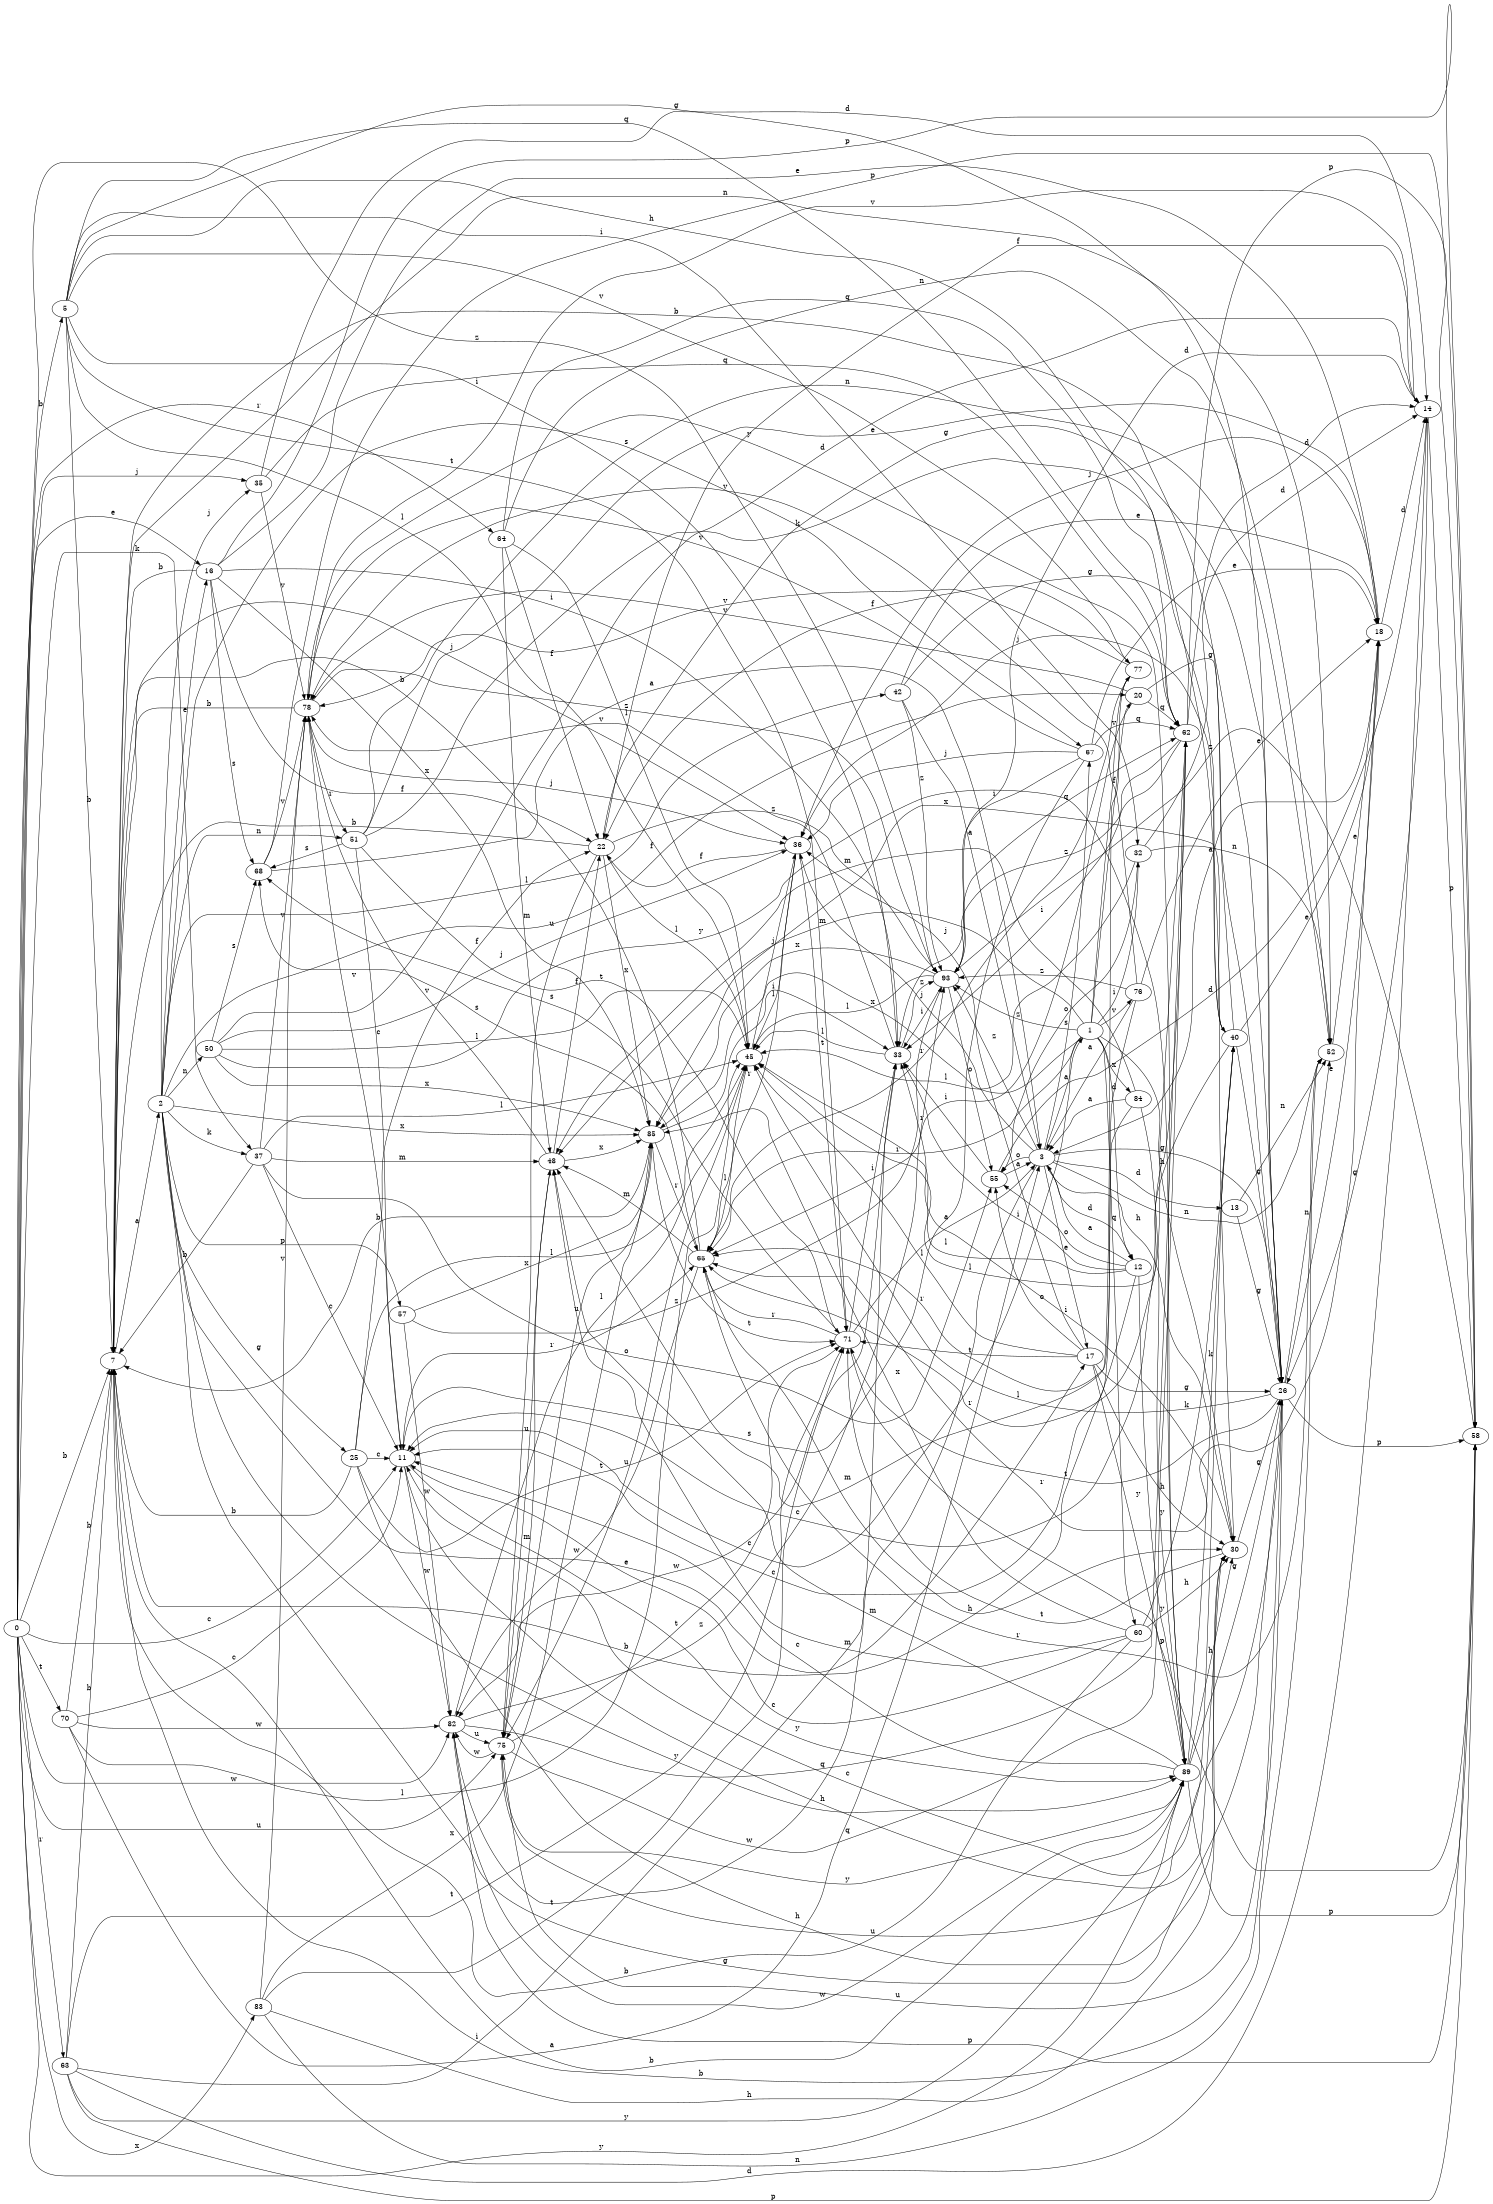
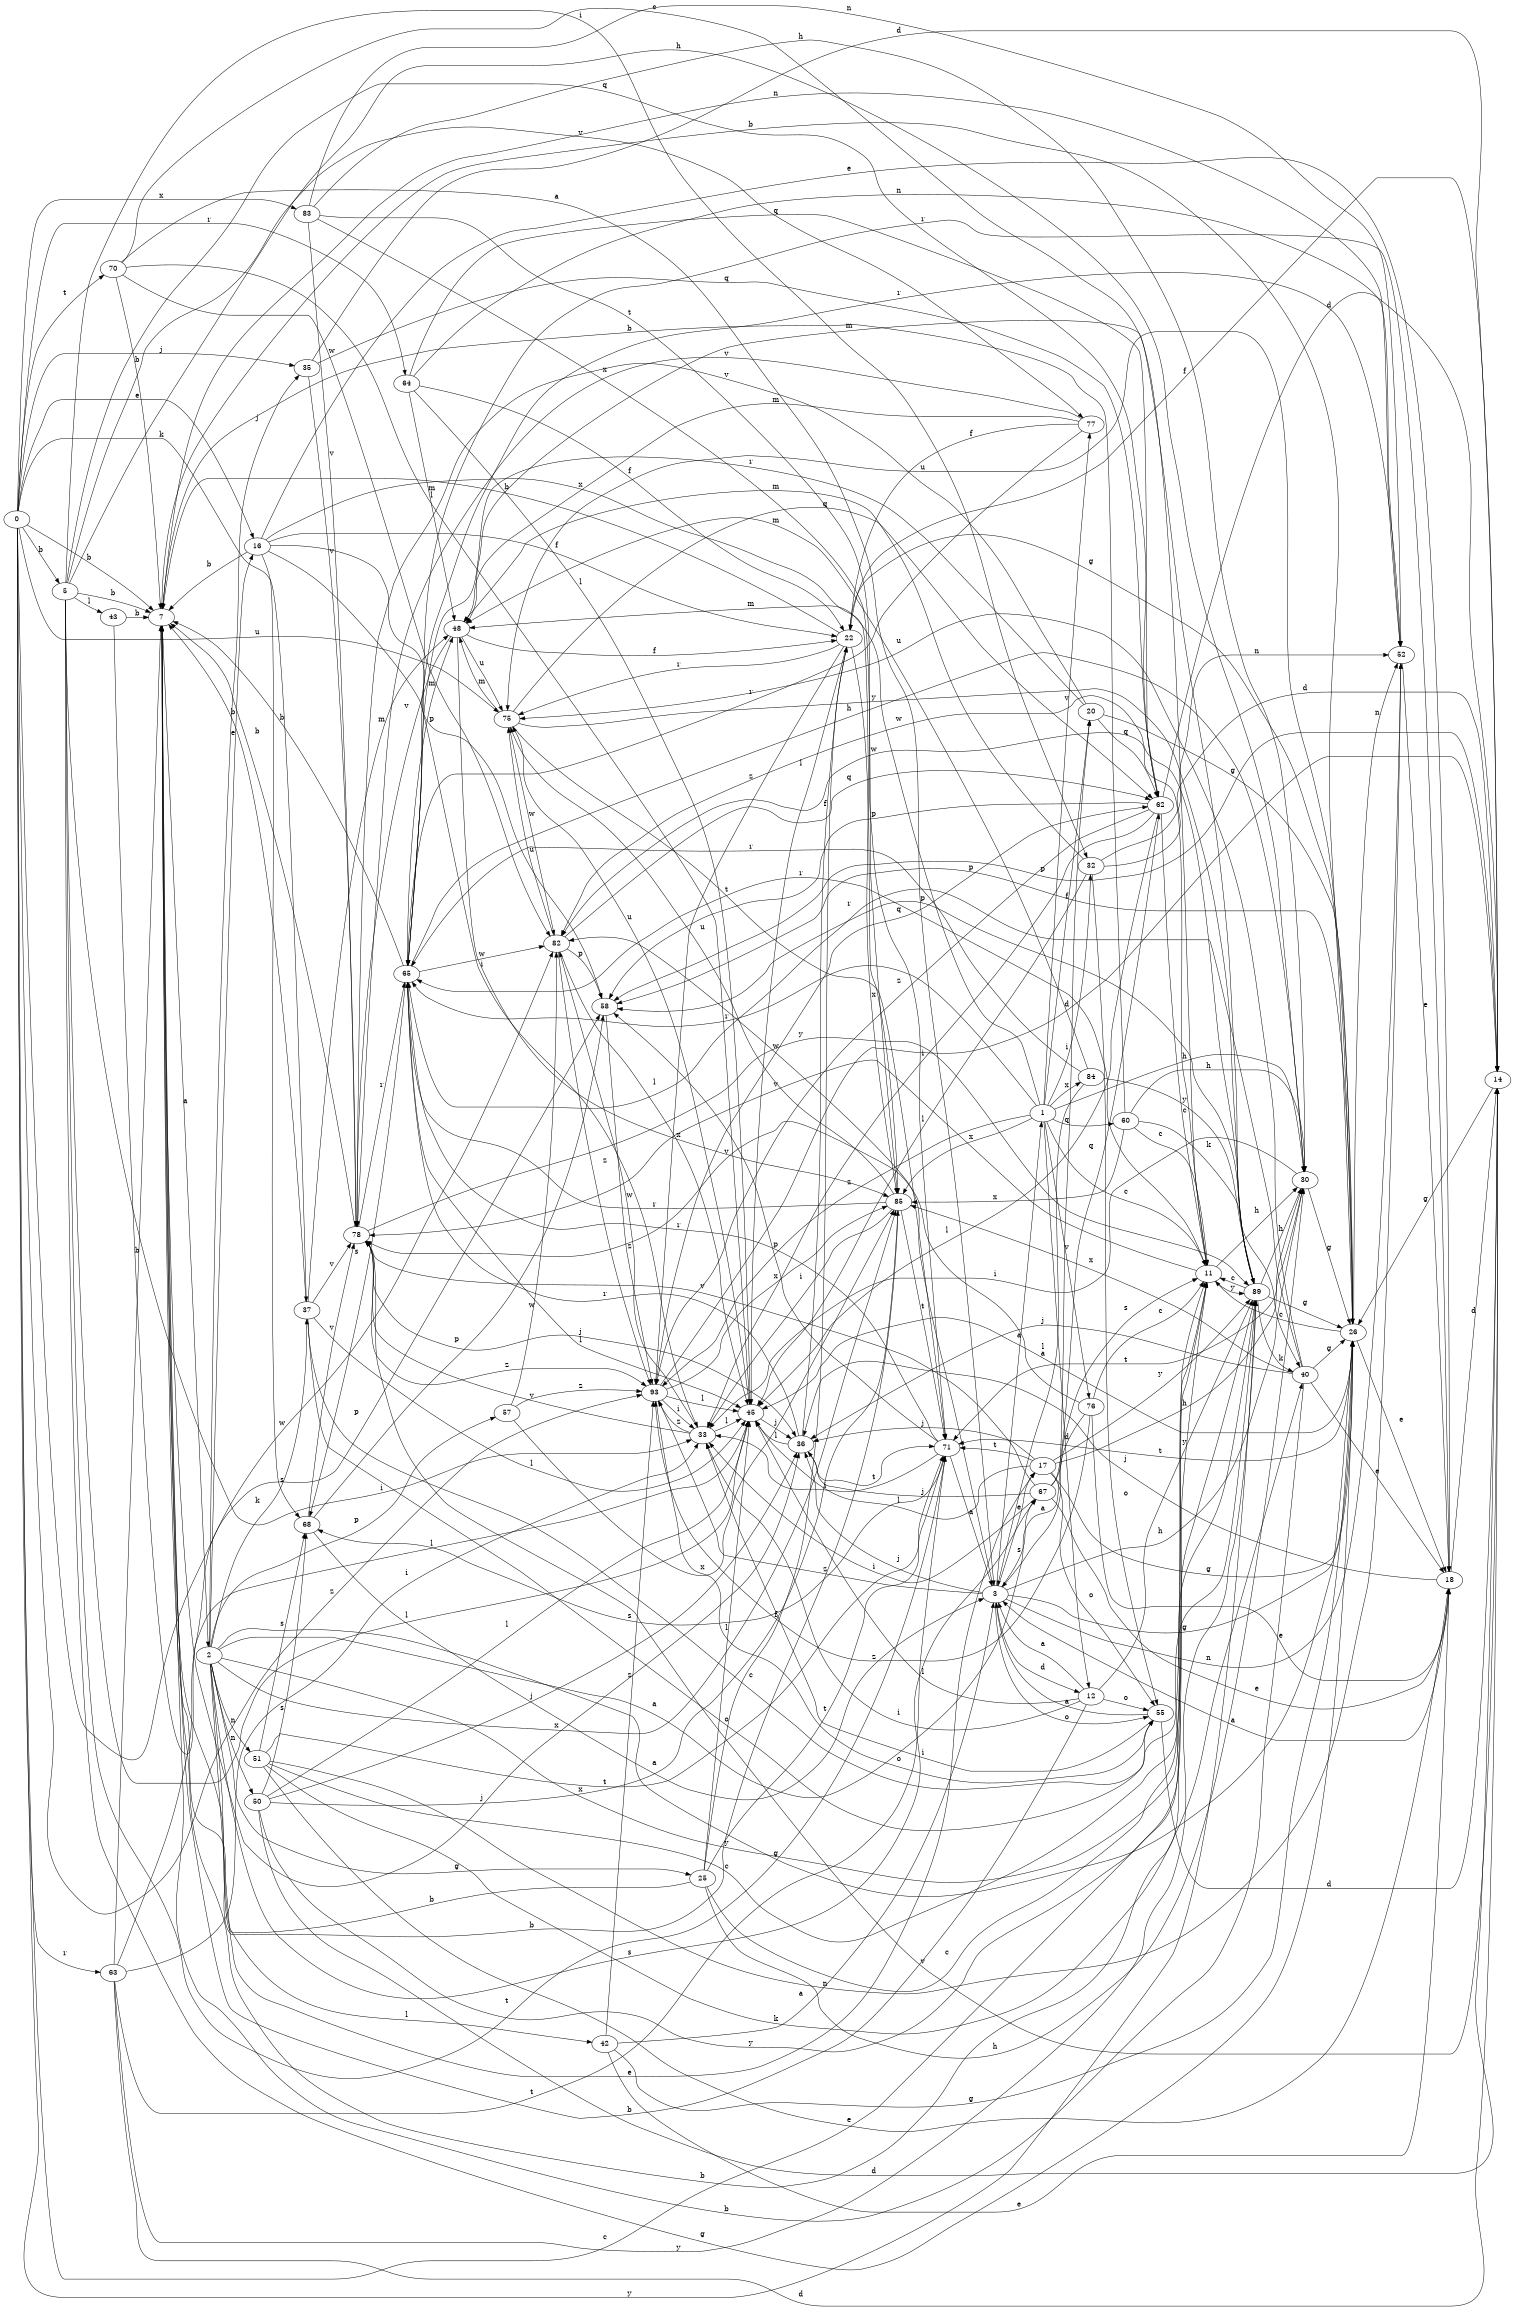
node "43": added
edge "78" -> "51": now "78" -> "65"
edge "2" -> "20": label "f" -> "a"
edge "22" -> "75": label "u" -> "r"
node "13": removed
edge "60" -> "48": now "32" -> "48"
